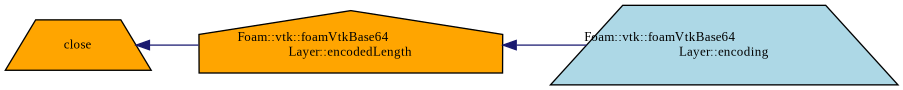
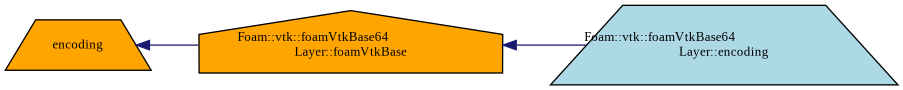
node "close": label "close" -> "encoding"
node "Foam::vtk::foamVtkBase64 Layer::encodedLength": label "Foam::vtk::foamVtkBase64 Layer::encodedLength" -> "Foam::vtk::foamVtkBase64 Layer::foamVtkBase"
